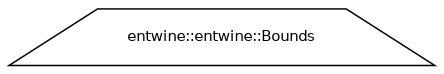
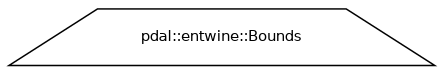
node "entwine::entwine::Bounds": label "entwine::entwine::Bounds" -> "pdal::entwine::Bounds"
